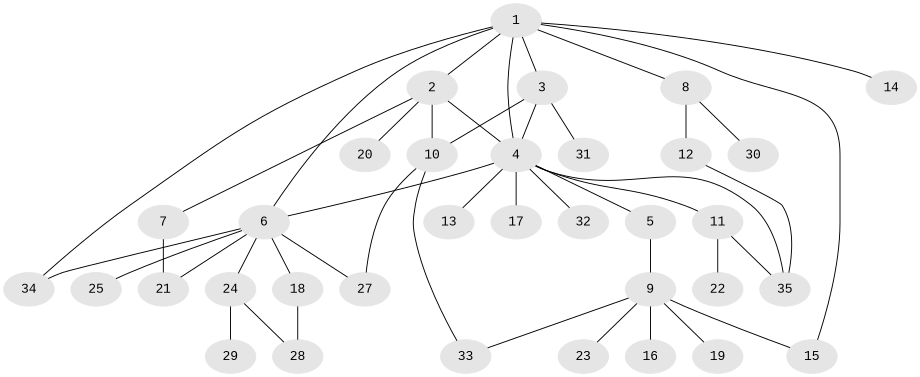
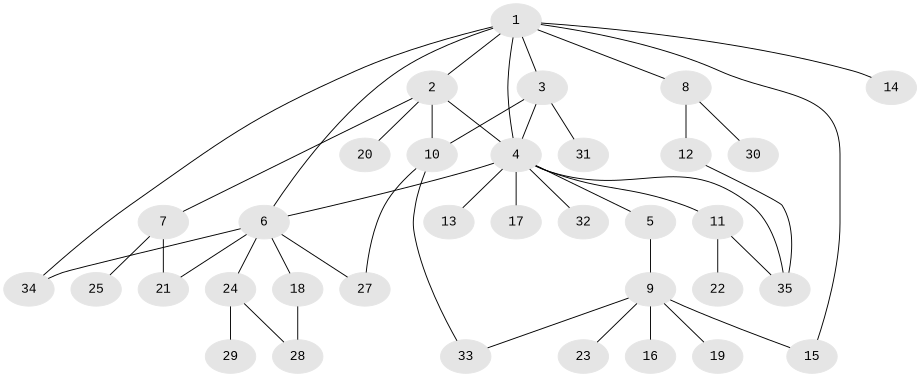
edge "6" -- "25": now "7" -- "25"
